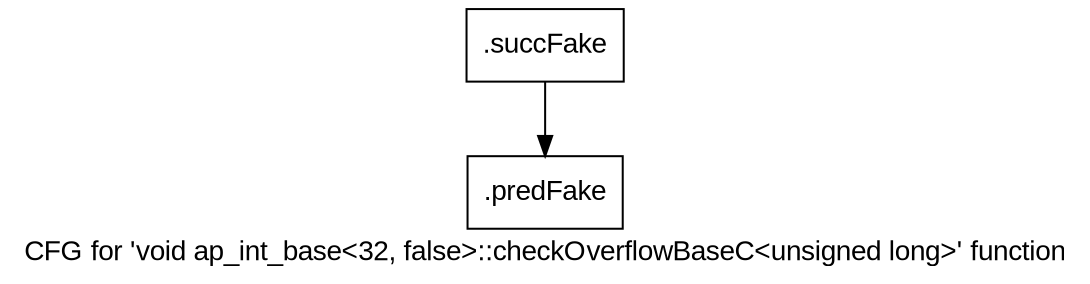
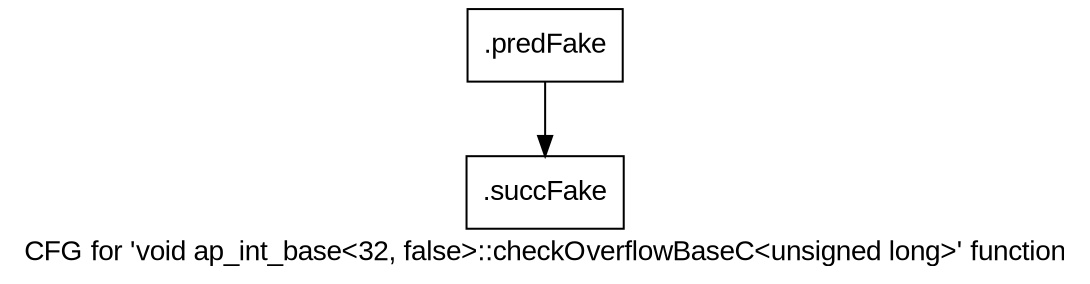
edge ".succFake" -> ".predFake": reversed
